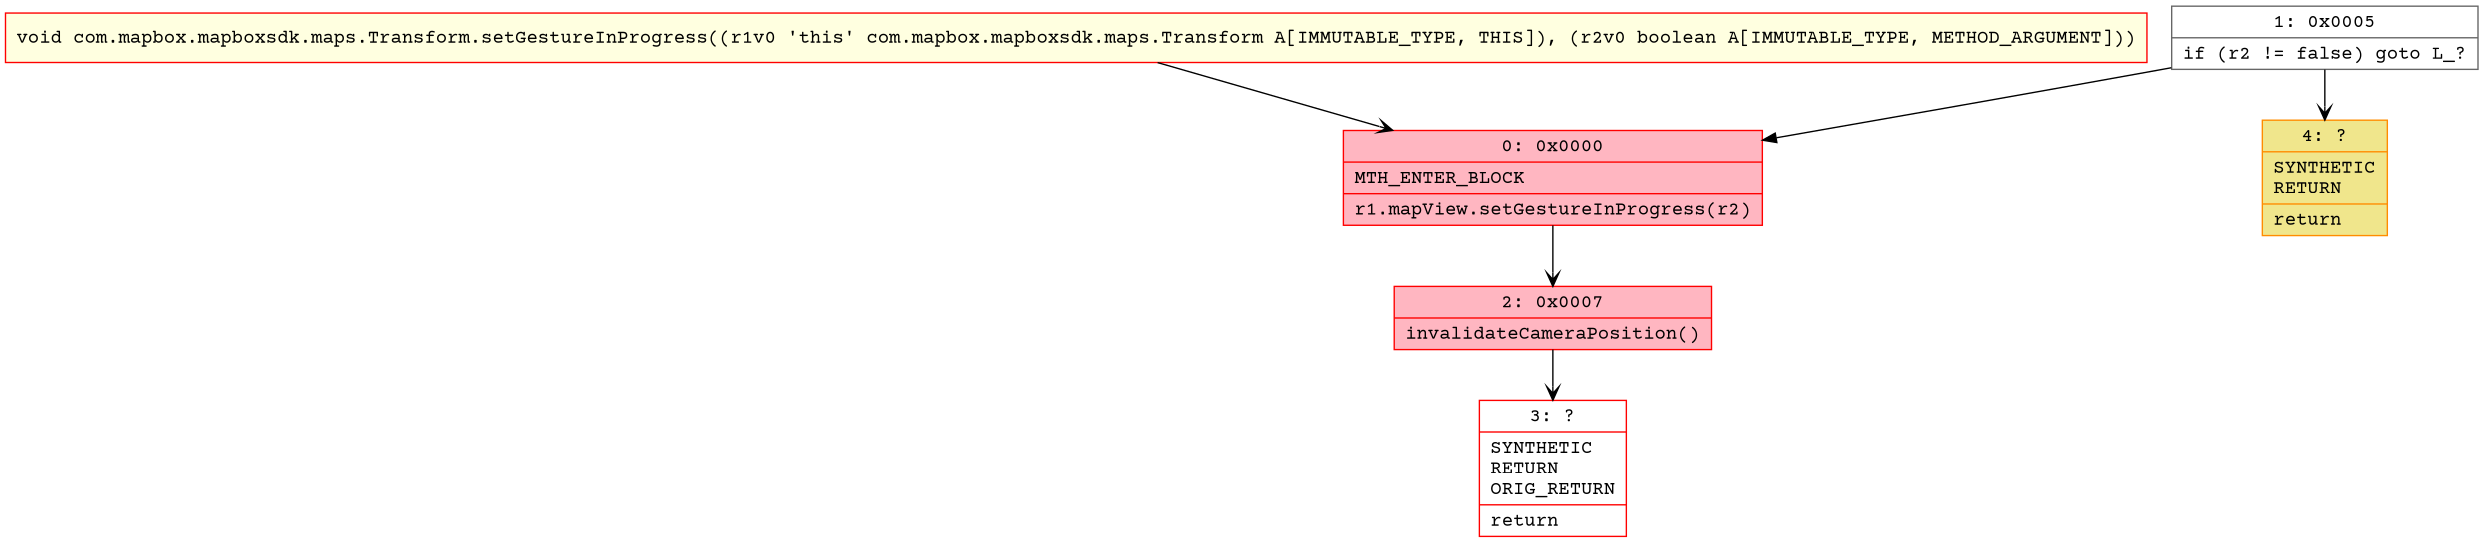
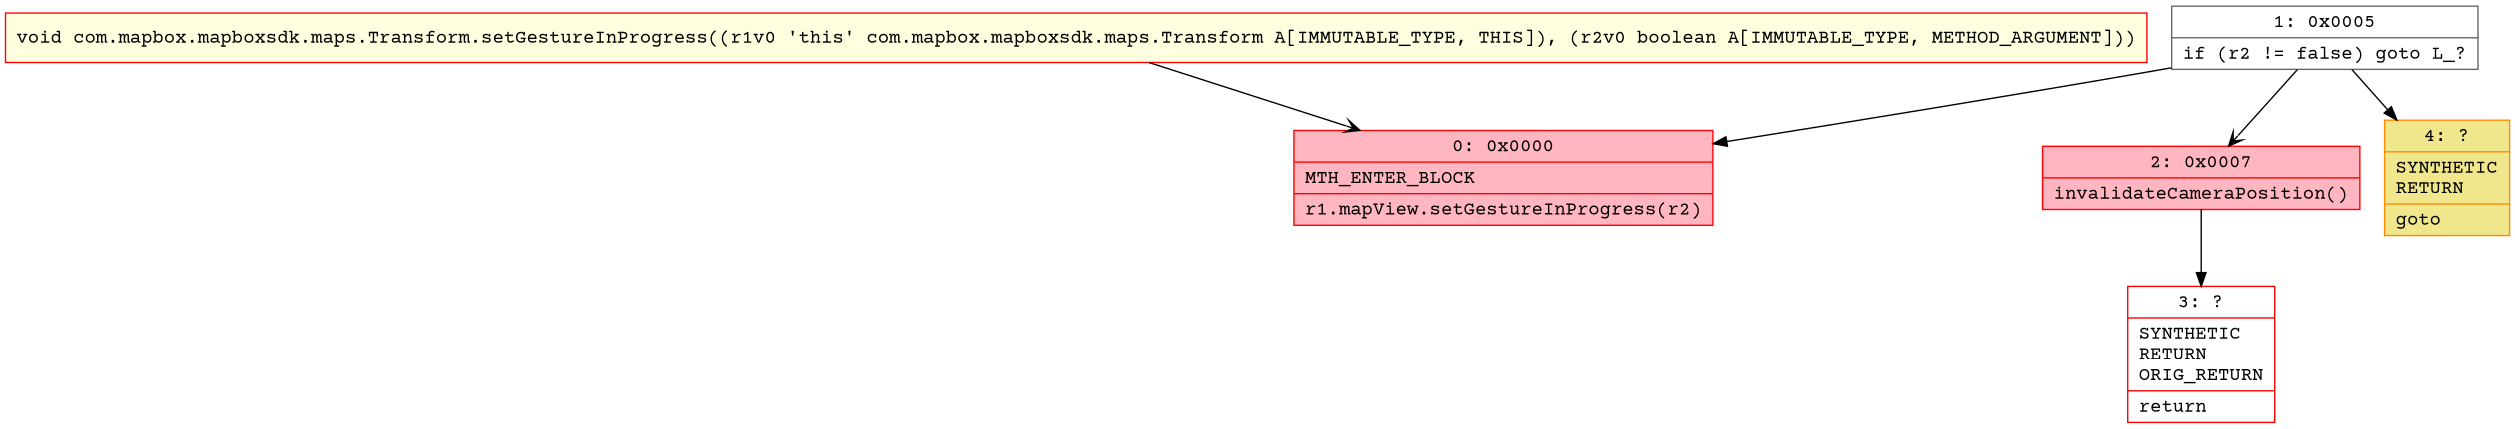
edge "1: 0x0005" -> "4: ?": arrowhead vee -> normal
node "4: ?": text "return" -> "goto"
edge "0: 0x0000" -> "2: 0x0007": now "1: 0x0005" -> "2: 0x0007"
edge "2: 0x0007" -> "3: ?": arrowhead vee -> normal
